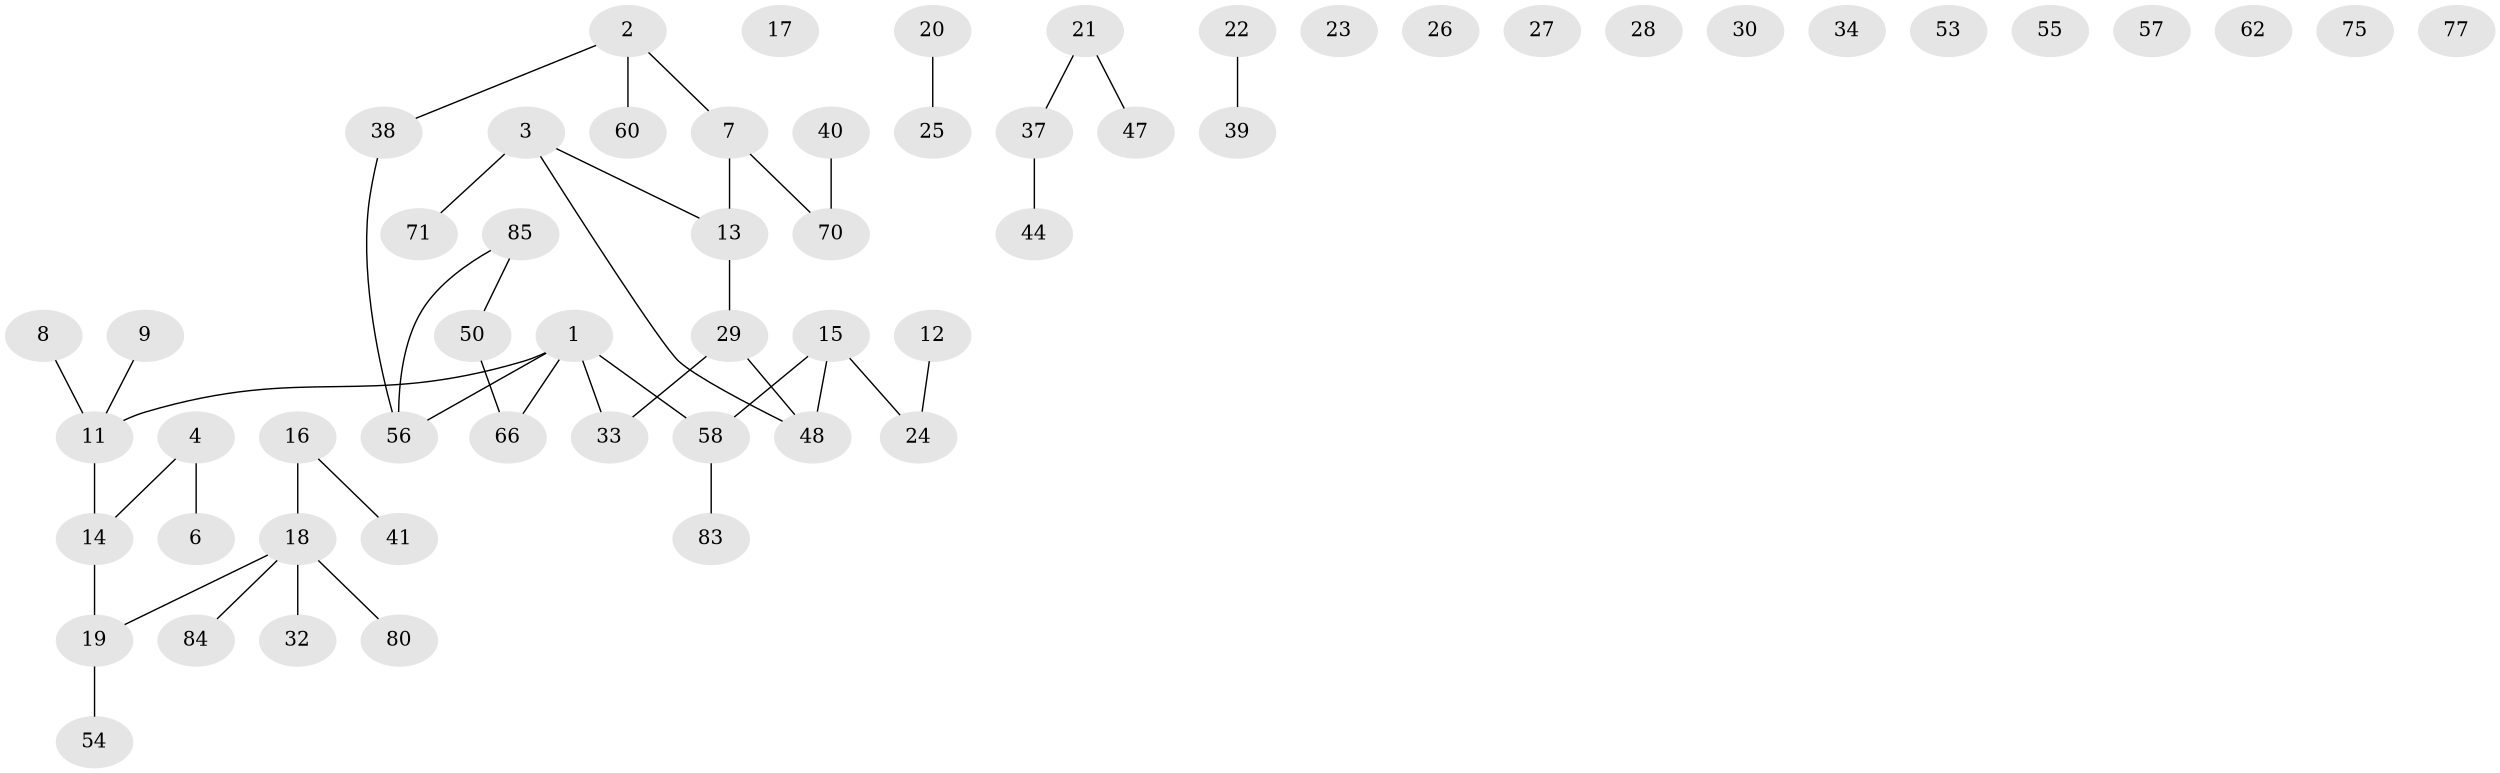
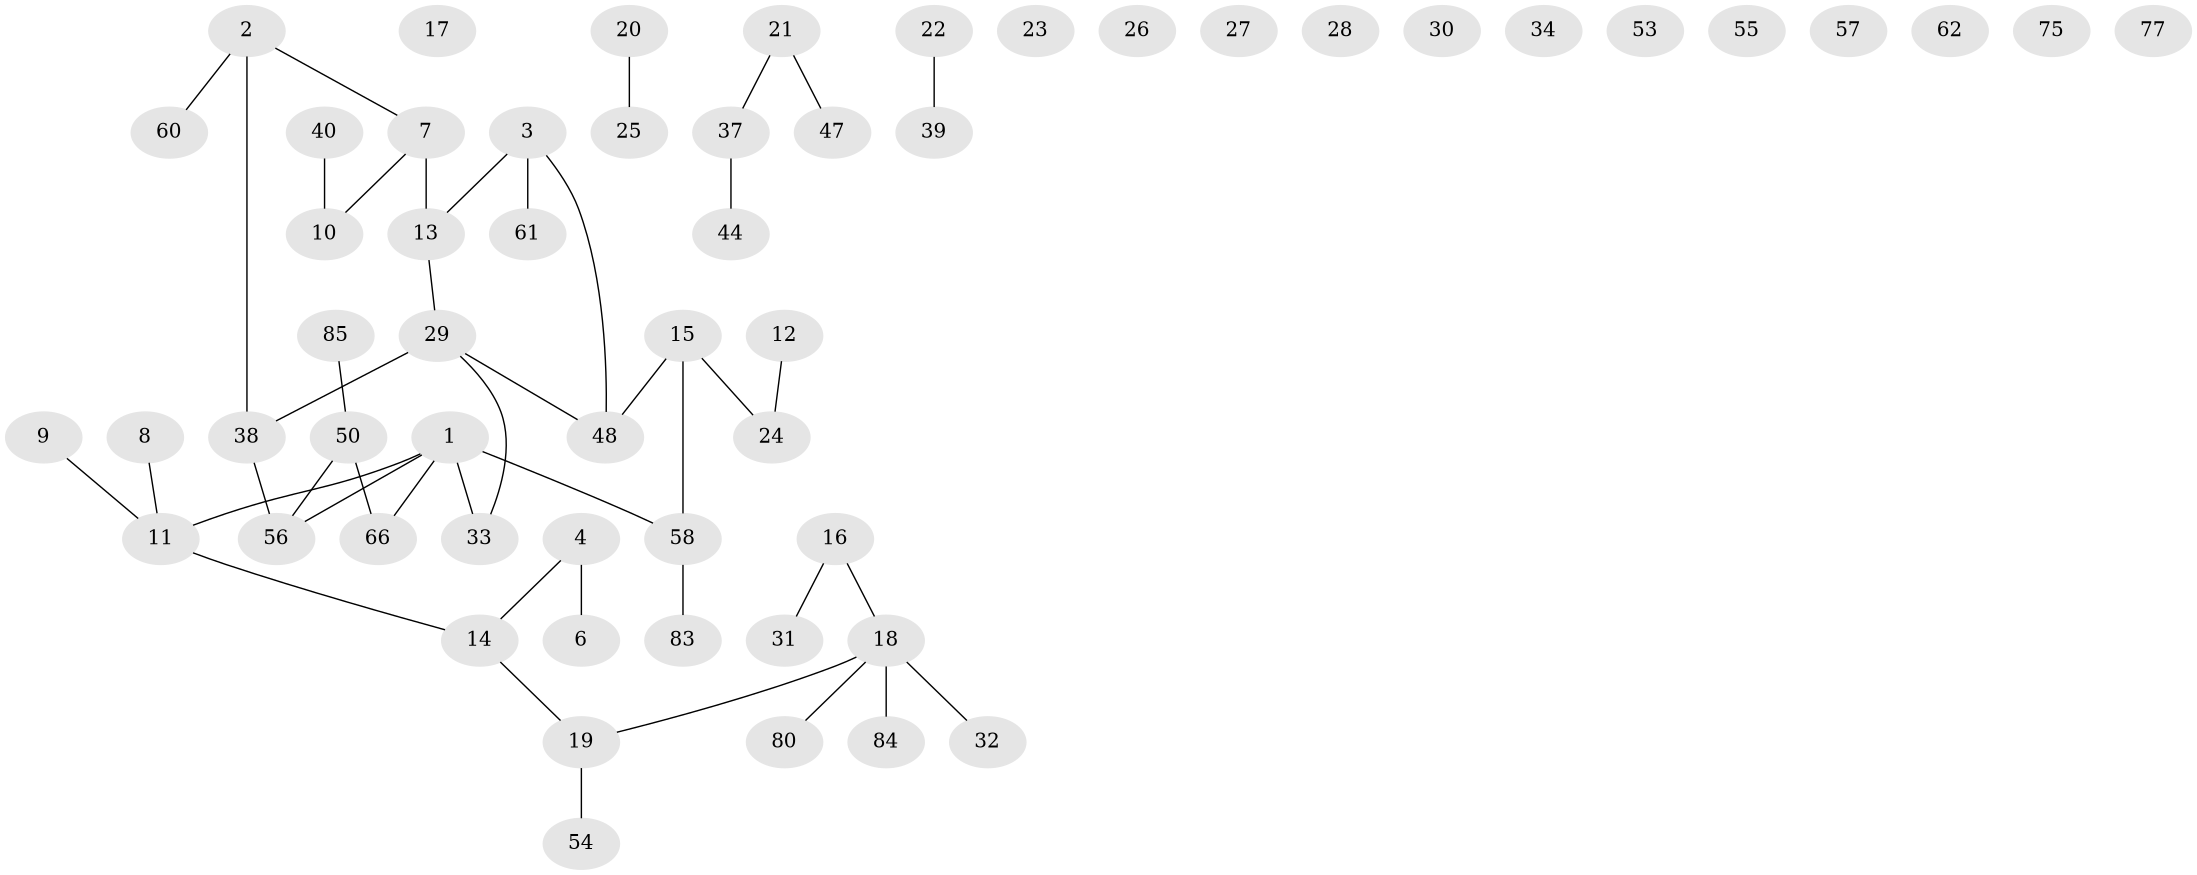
node "71": label "71" -> "61"
node "70": label "70" -> "10"
edge "85" -- "56": now "50" -- "56"
edge "29" -- "38": added
node "41": label "41" -> "31"
